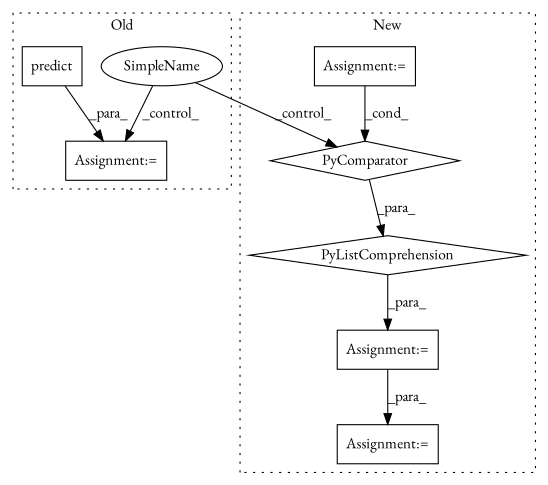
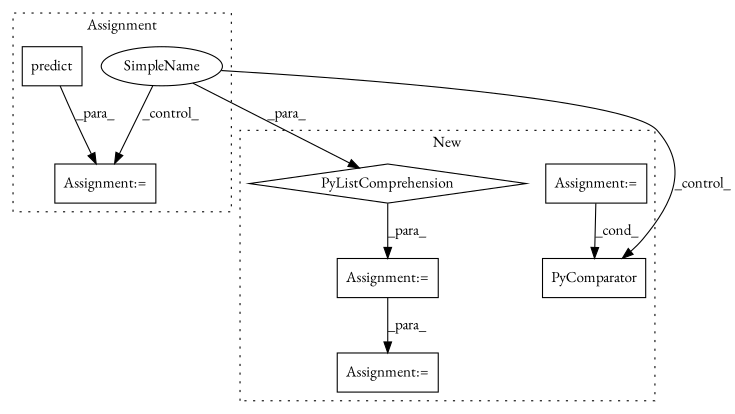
cluster "Old": label "Old" -> "Assignment"
node "PyComparator": shape diamond -> box
edge "PyComparator" -> "PyListComprehension": now "SimpleName" -> "PyListComprehension"
